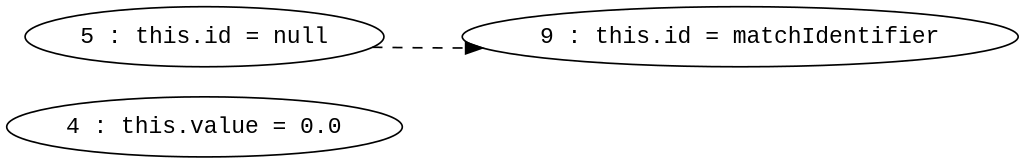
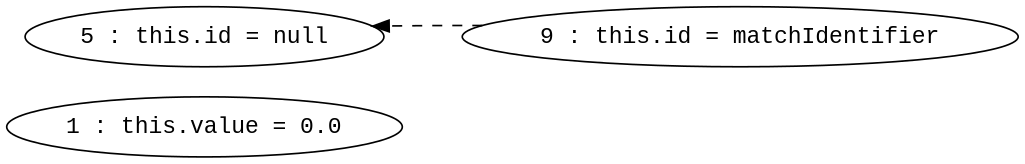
edge "5 : this.id = null" -> "9 : this.id = matchIdentifier": reversed
node "4 : this.value = 0.0": label "4 : this.value = 0.0" -> "1 : this.value = 0.0"
